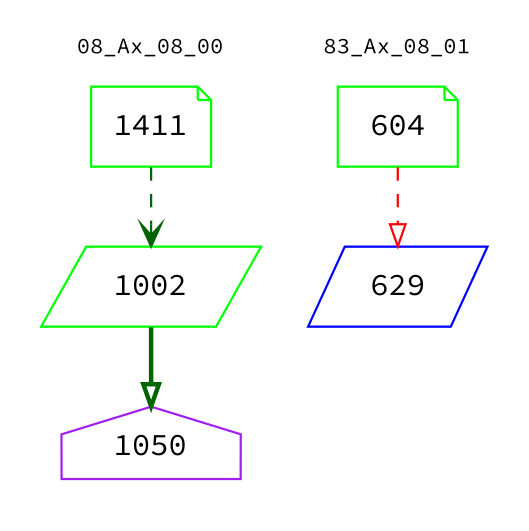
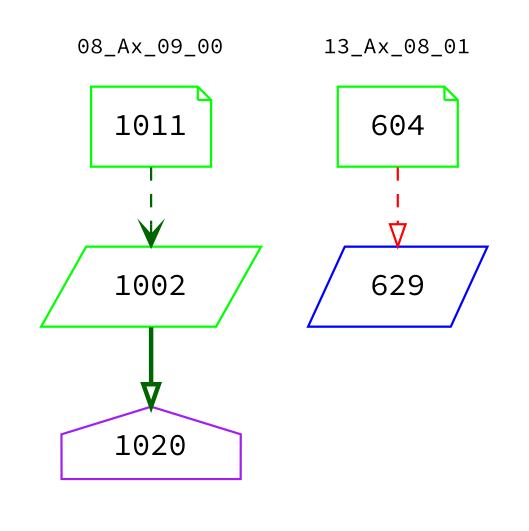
cluster "08_Ax_08_00": label "08_Ax_08_00" -> "08_Ax_09_00"
cluster "83_Ax_08_01": label "83_Ax_08_01" -> "13_Ax_08_01"
node "1411": label "1411" -> "1011"
node "1050": label "1050" -> "1020"
